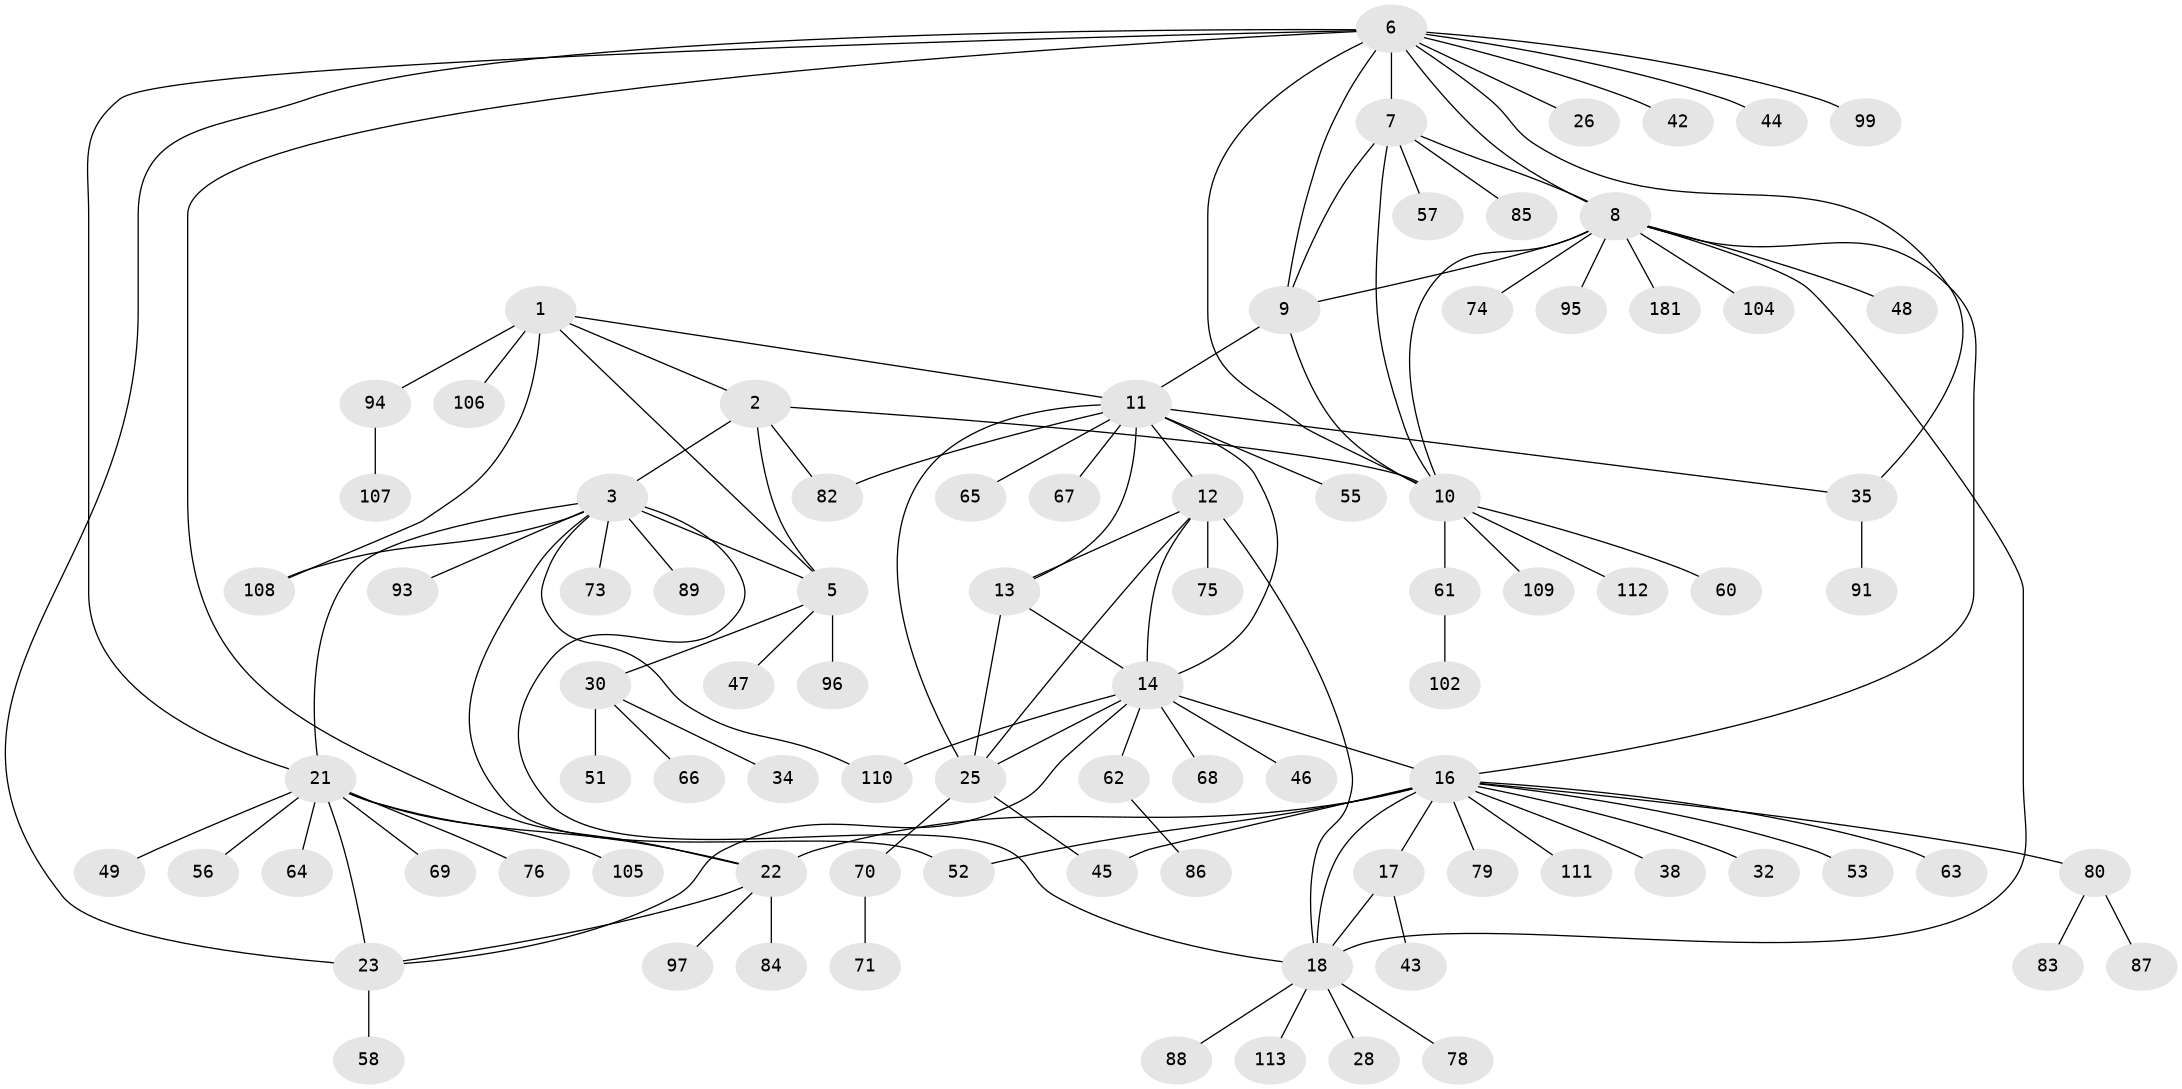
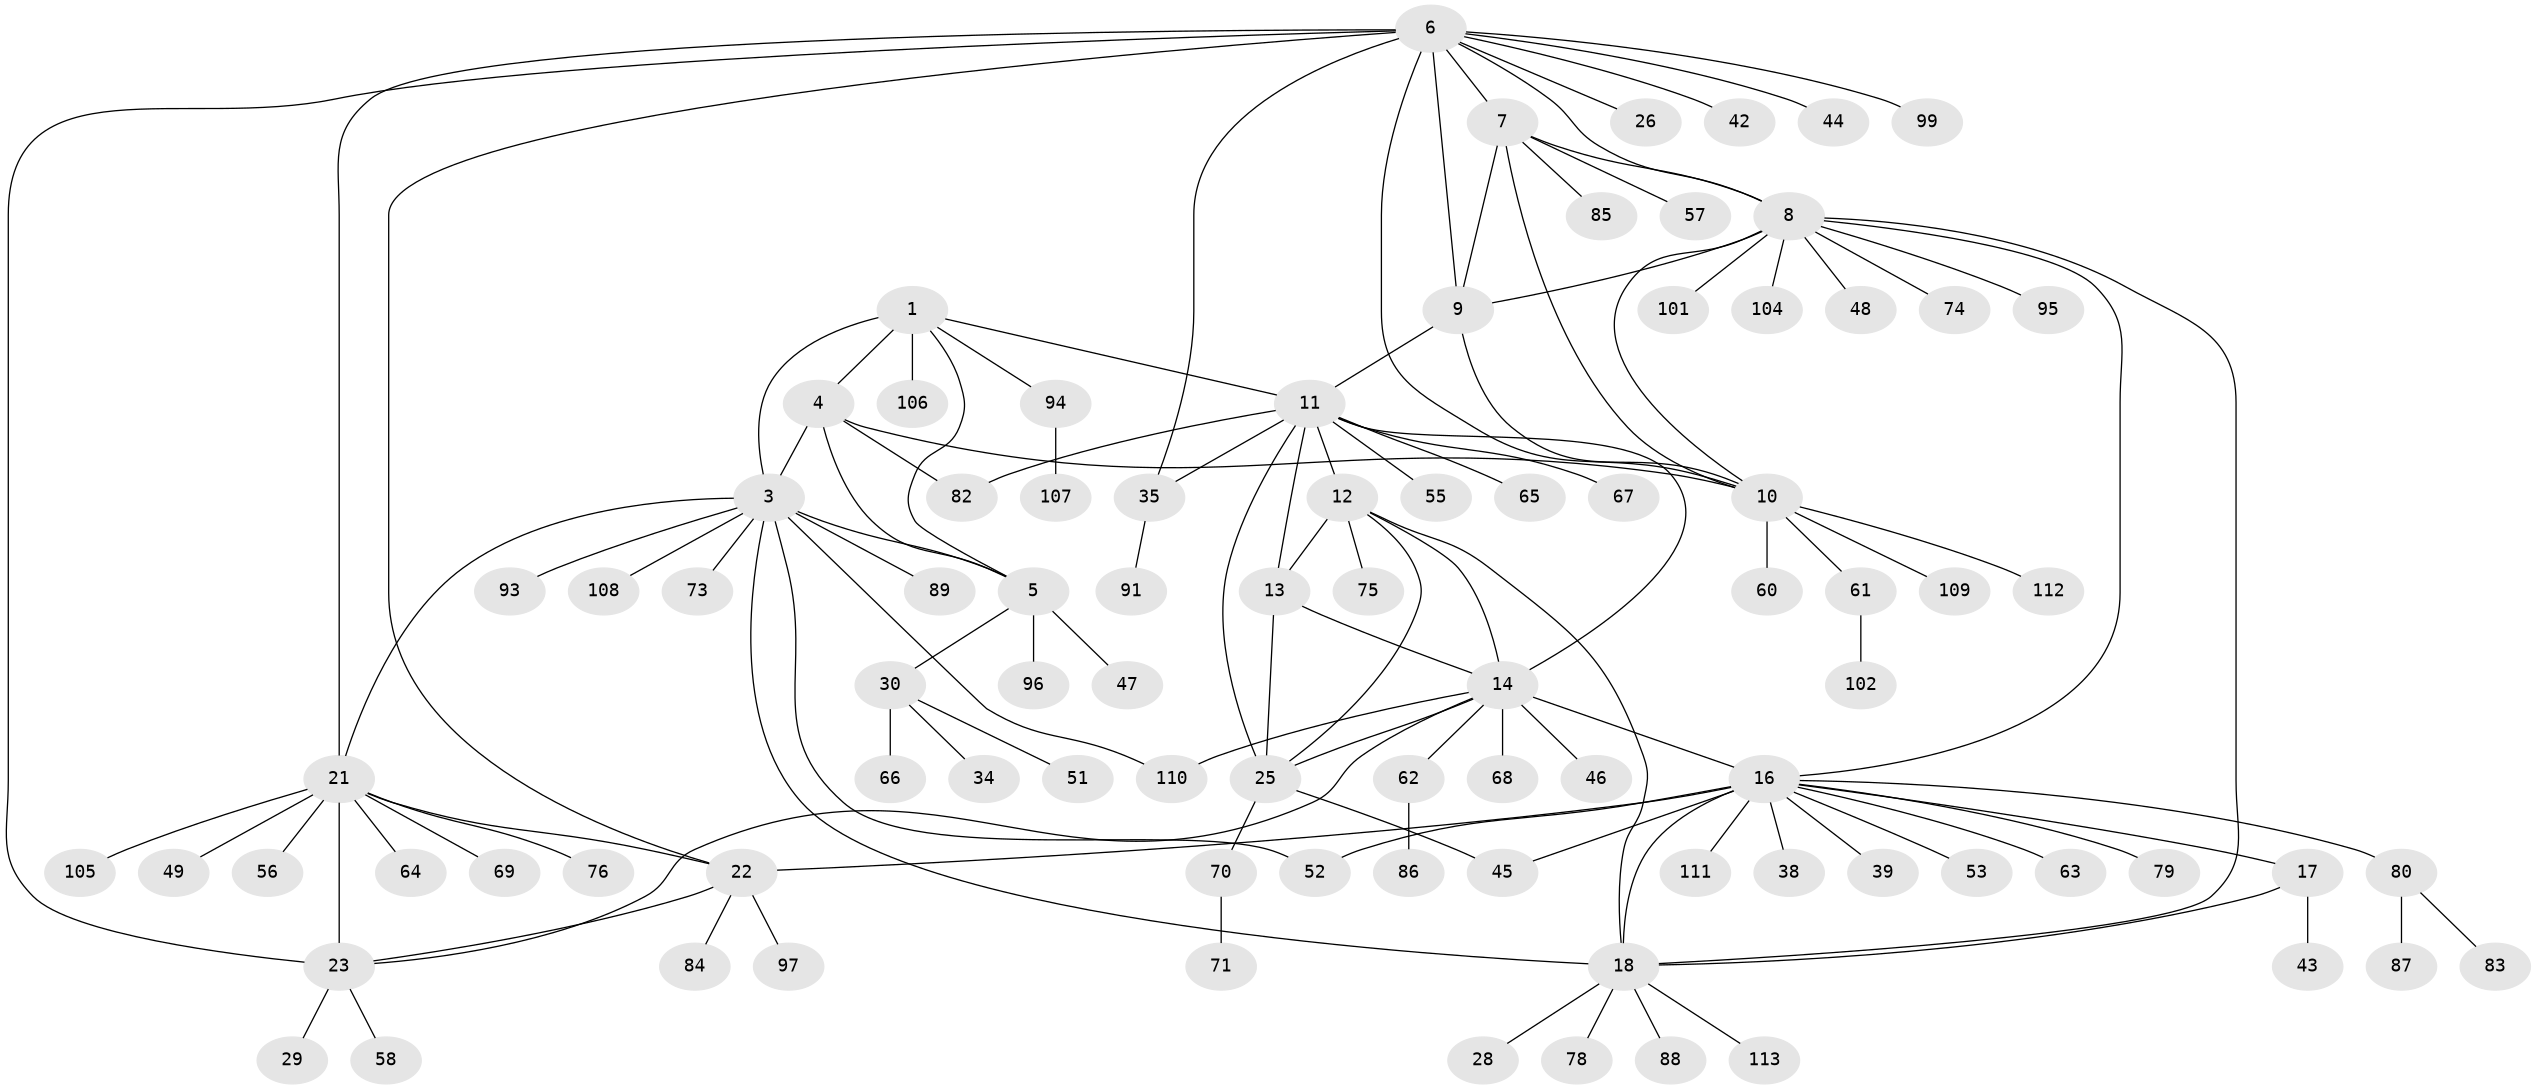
node "181": label "181" -> "101"
node "2": label "2" -> "4"
edge "1" -- "108": now "1" -- "3"
node "32": label "32" -> "39"
node "29": added
